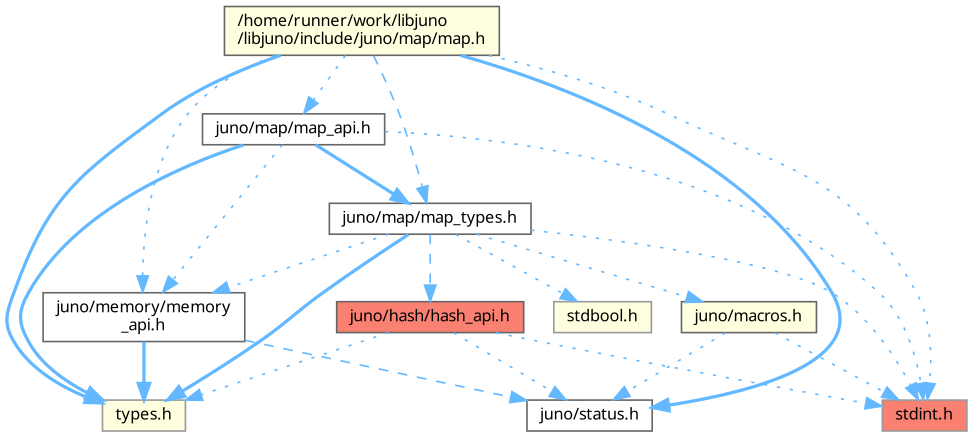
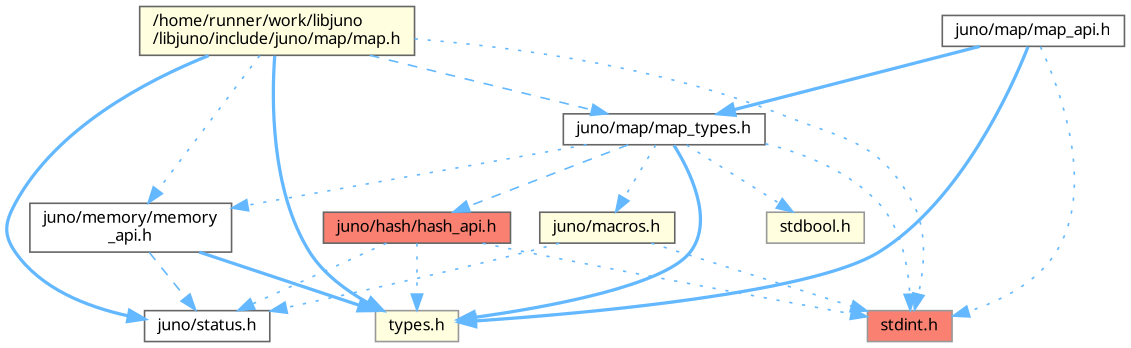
edge "/home/runner/work/libjuno /libjuno/include/juno/map/map.h" -> "juno/map/map_api.h": removed
edge "juno/map/map_api.h" -> "juno/memory/memory _api.h": removed
